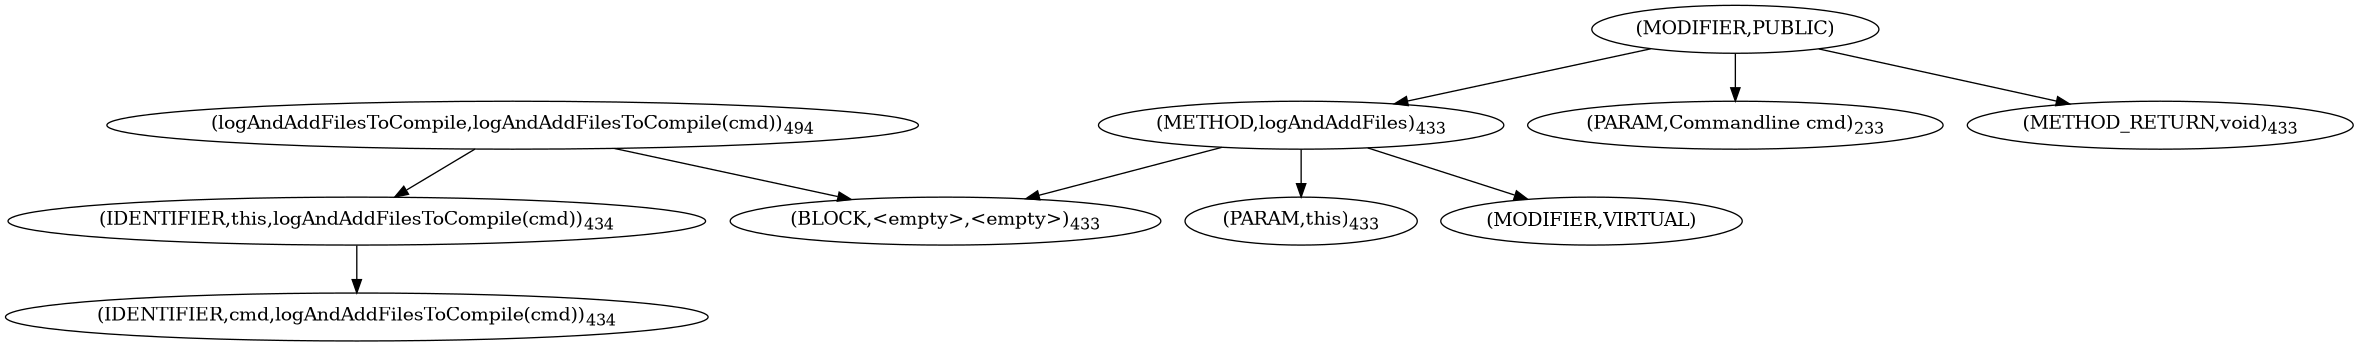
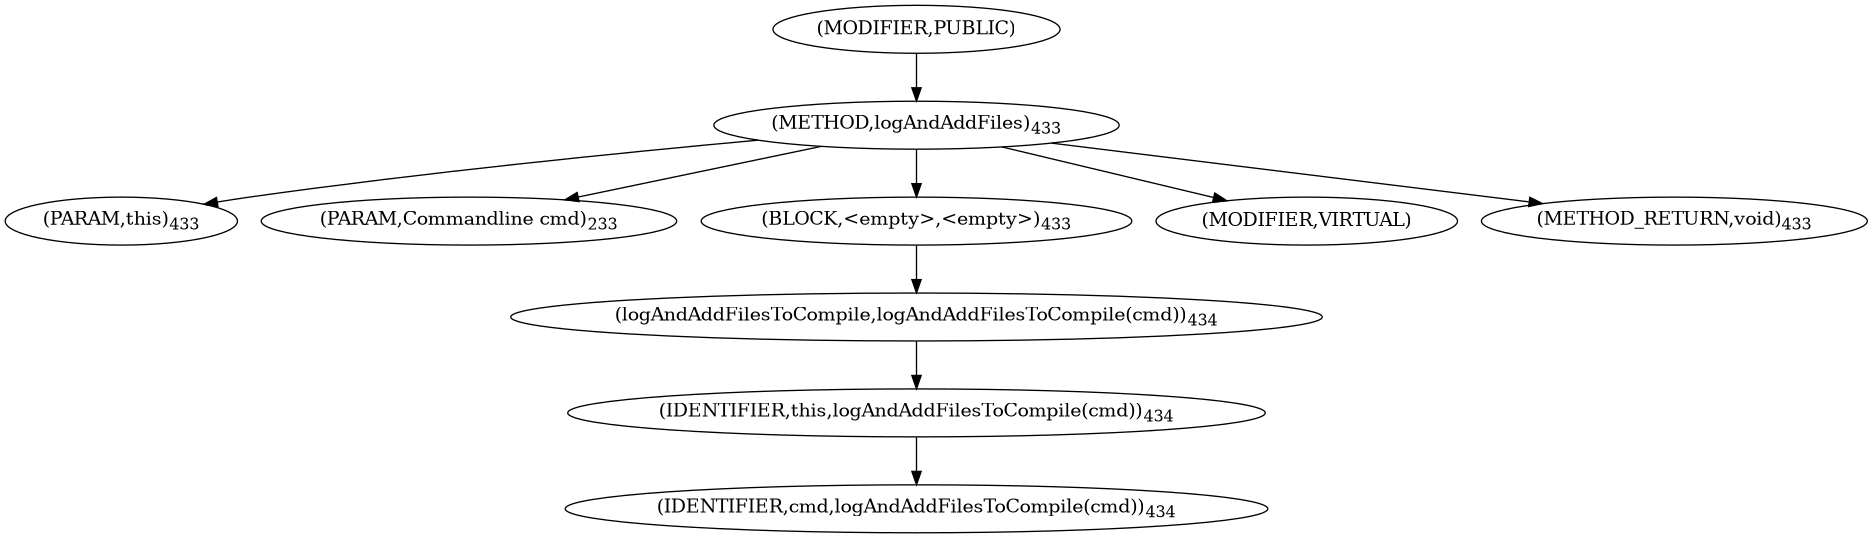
edge "(MODIFIER,PUBLIC)" -> "(PARAM,Commandline cmd)": now "(METHOD,logAndAddFiles)" -> "(PARAM,Commandline cmd)"
edge "(MODIFIER,PUBLIC)" -> "(METHOD_RETURN,void)": now "(METHOD,logAndAddFiles)" -> "(METHOD_RETURN,void)"
node "(logAndAddFilesToCompile,logAndAddFilesToCompile(cmd))": text "494" -> "434"
edge "(logAndAddFilesToCompile,logAndAddFilesToCompile(cmd))" -> "(BLOCK,<empty>,<empty>)": reversed
